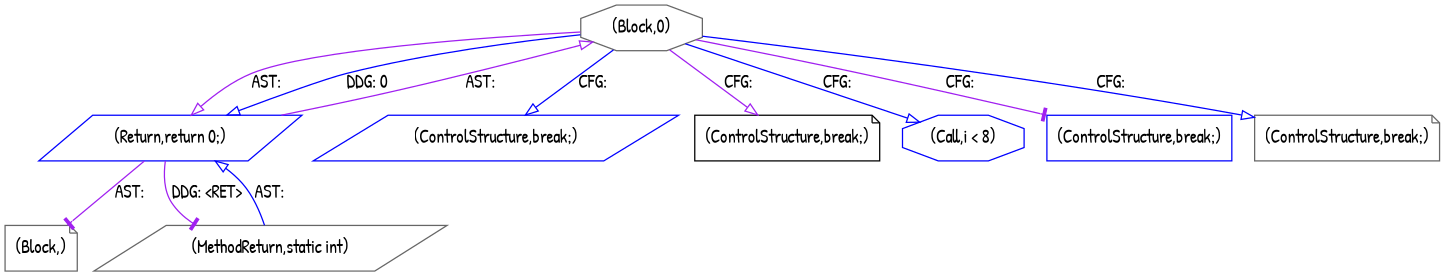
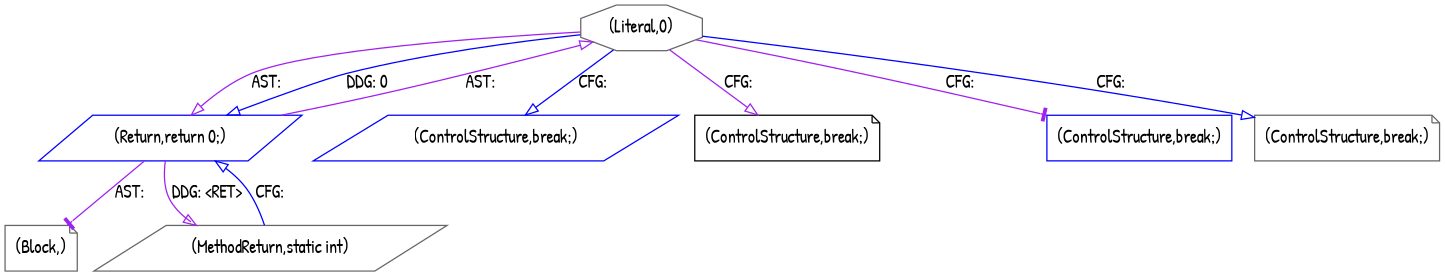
node "(Block,0)": label "(Block,0)" -> "(Literal,0)"
node "(Call,i < 8)": removed
edge "(MethodReturn,static int)" -> "(Return,return 0;)": label "AST: " -> "CFG: "
edge "(Return,return 0;)" -> "(MethodReturn,static int)": arrowhead tee -> onormal
